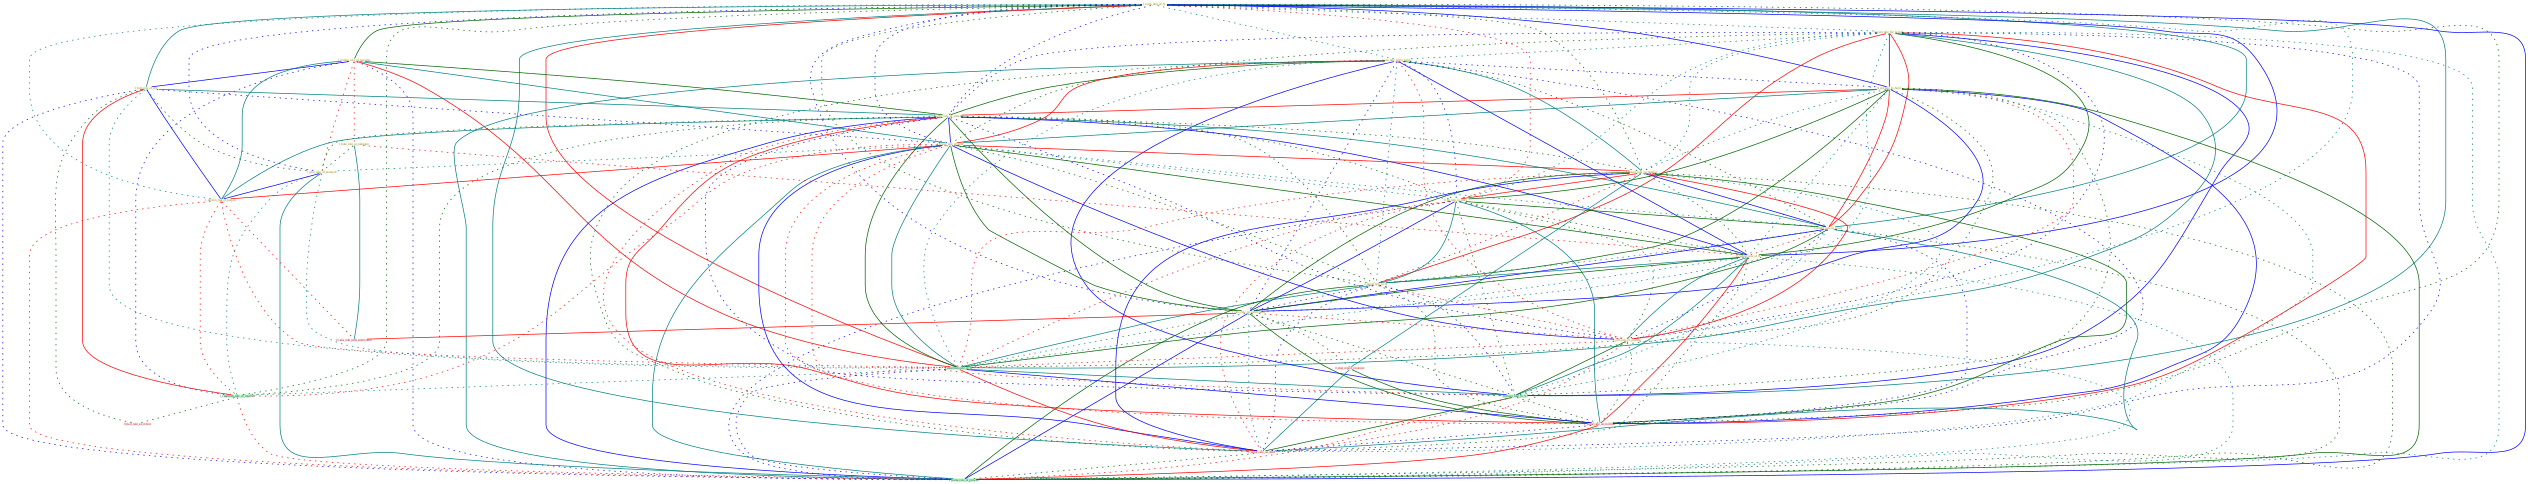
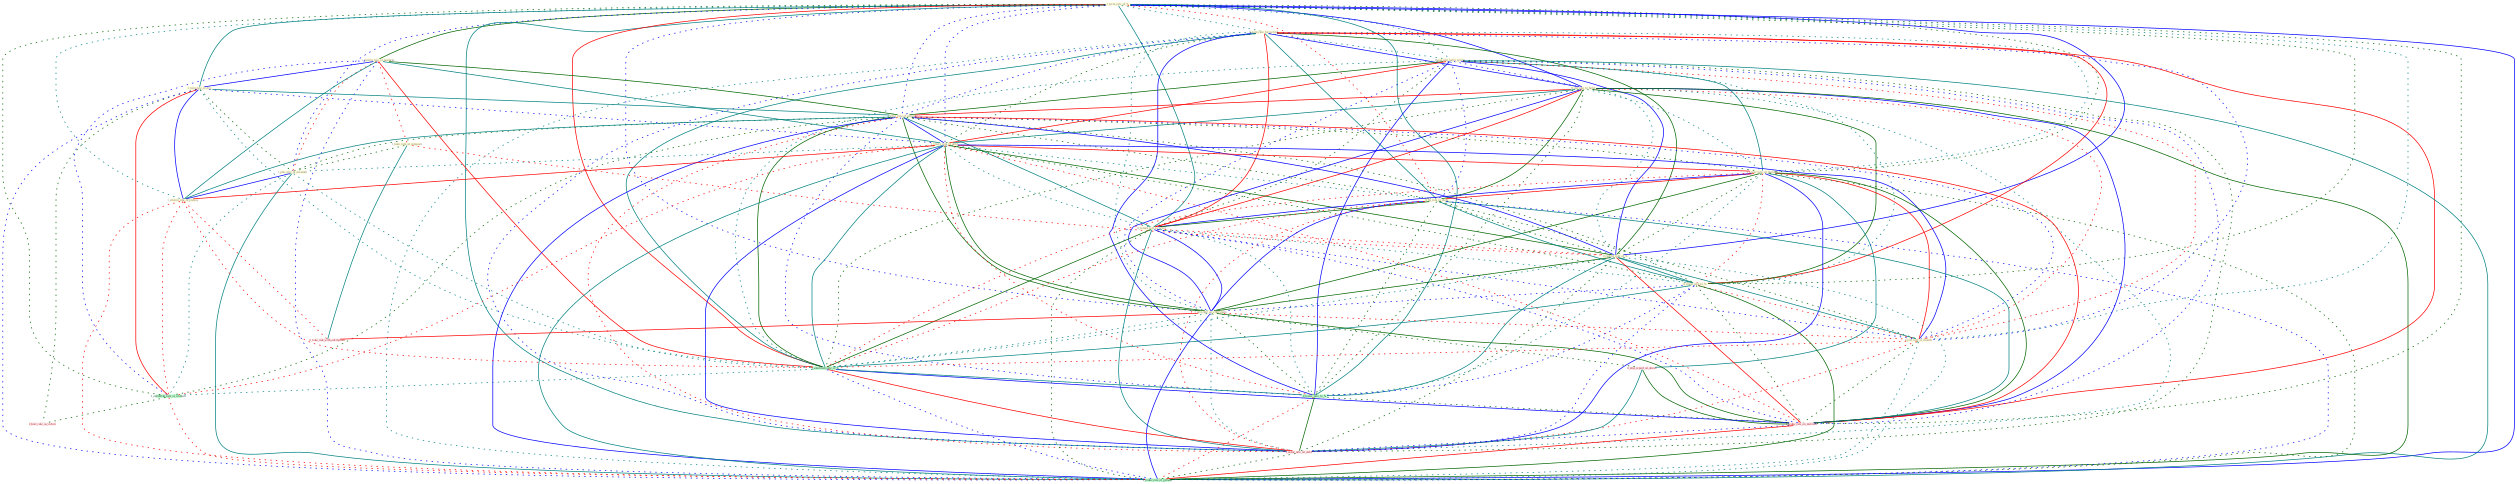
edge "0_earn_rate_for_period" -- "0_fix_rate_in_state": style dotted -> solid
edge "0_jolt_rate_in_month" -- "0_lower_rate_to_%": removed
